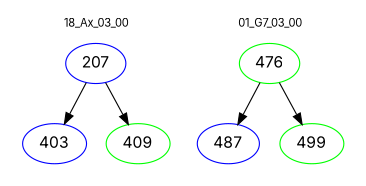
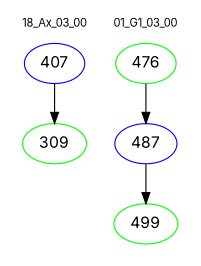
cluster "01_G7_03_00": label "01_G7_03_00" -> "01_G1_03_00"
node "207": label "207" -> "407"
edge "476" -> "499": now "487" -> "499"
node "403": removed
node "409": label "409" -> "309"
